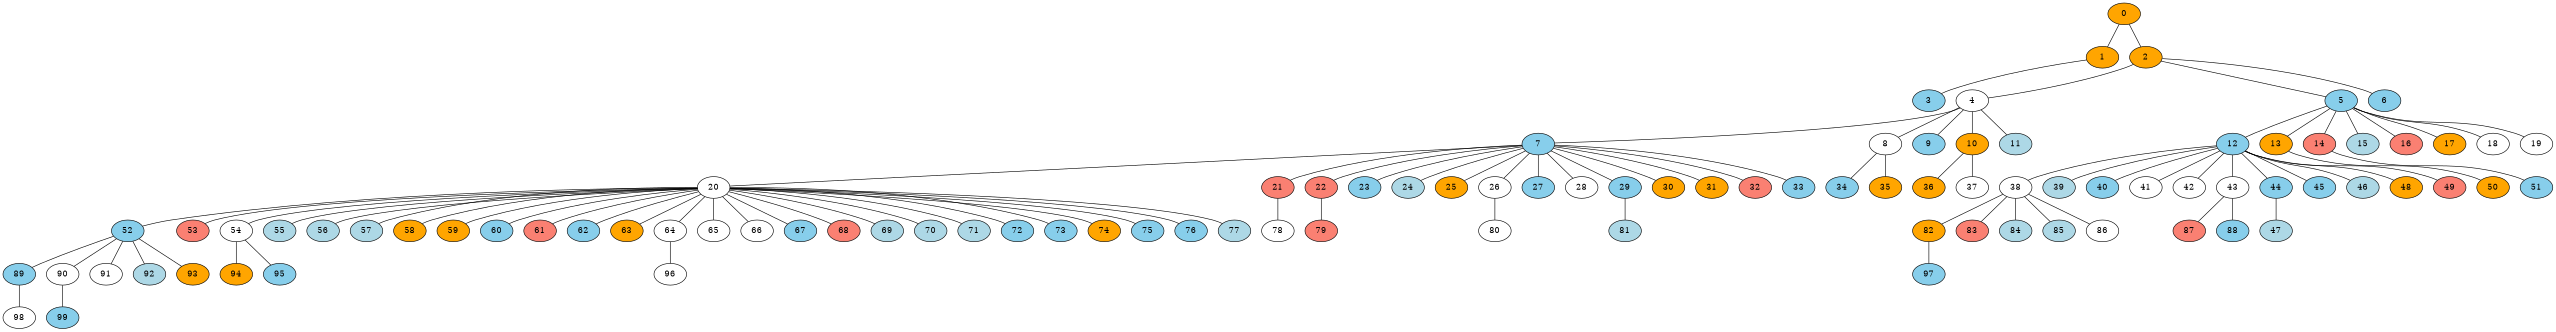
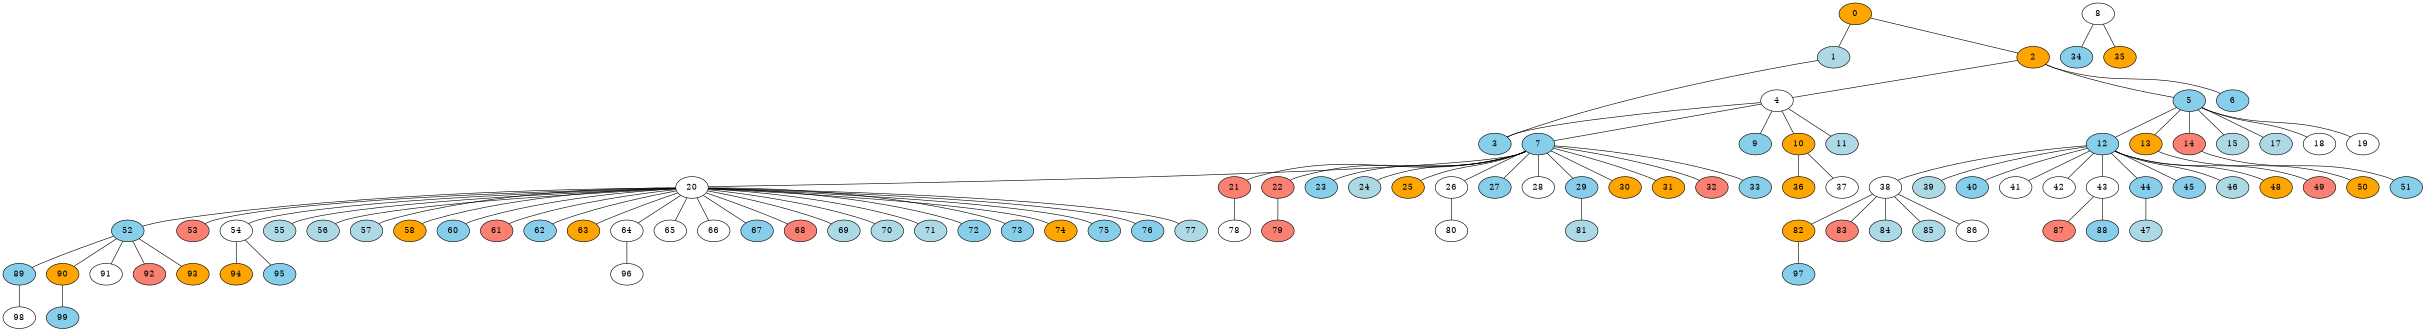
node "1": fillcolor orange -> lightblue
edge "4" -- "8": now "4" -- "3"
node "16": removed
node "17": fillcolor orange -> lightblue
node "59": removed
node "90": fillcolor white -> orange
node "92": fillcolor lightblue -> salmon
